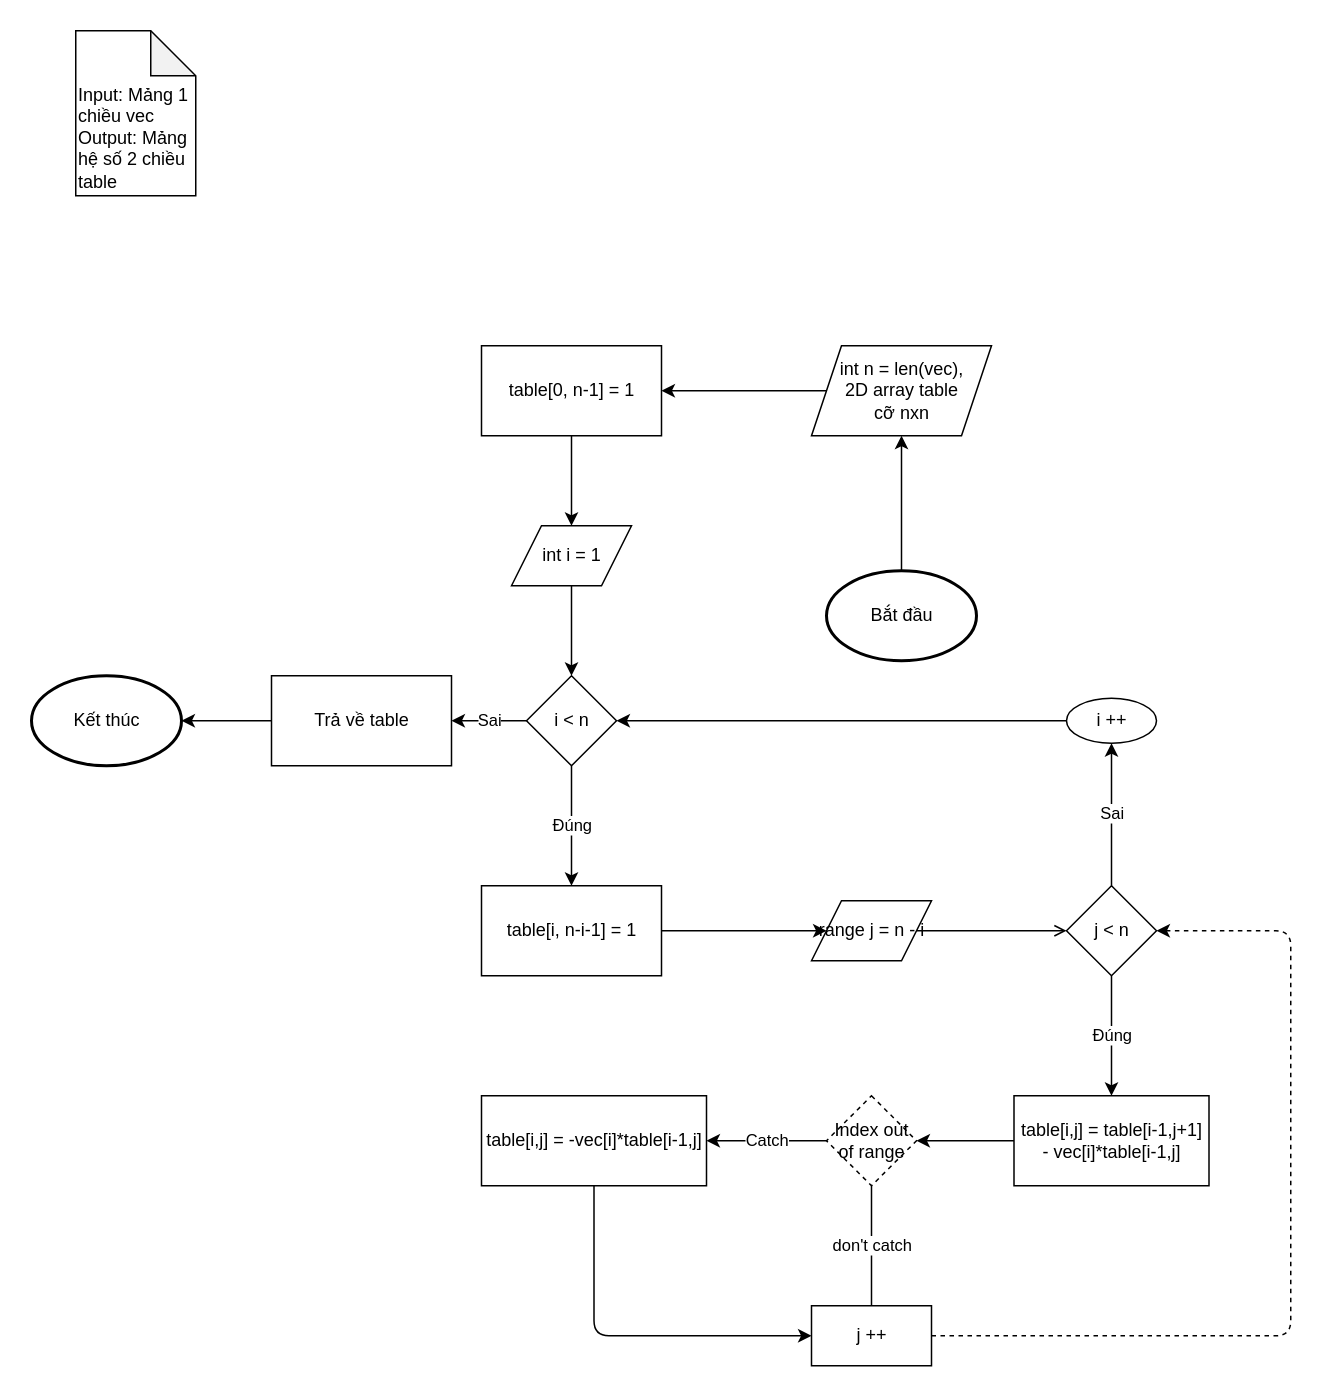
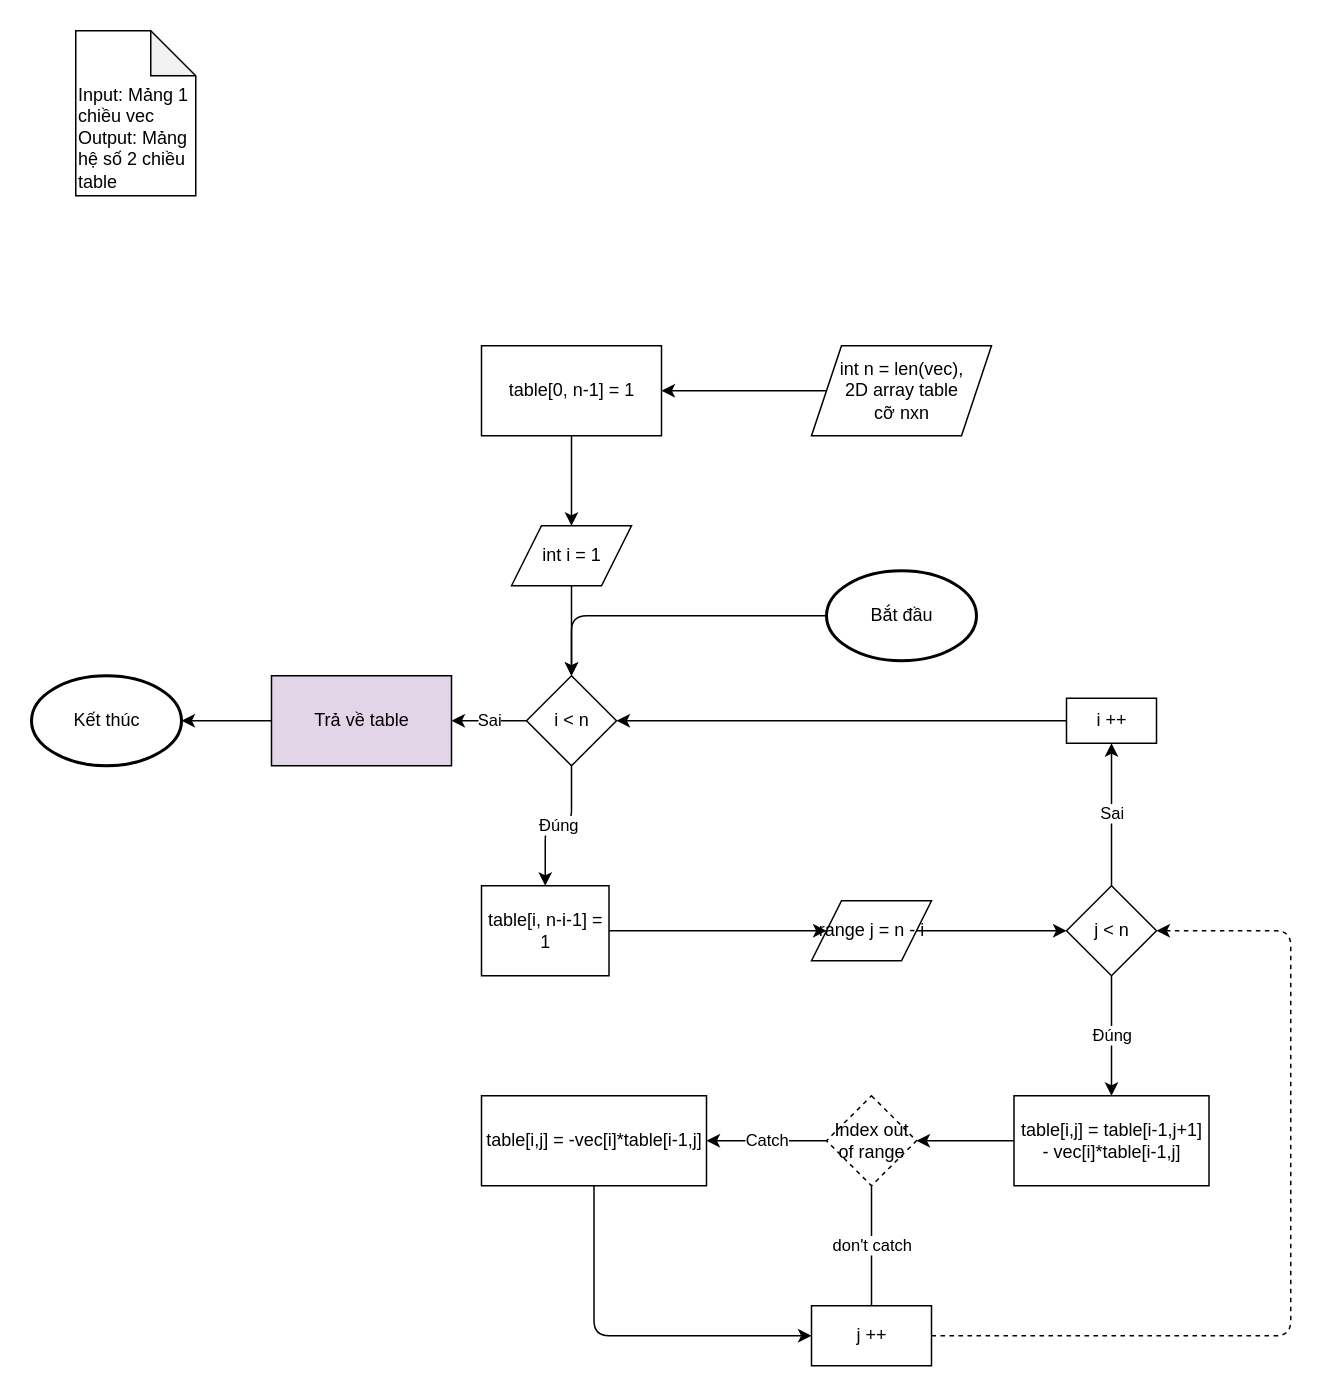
edge "Bắt đầu" -> "int n = len(vec), 2D array table cỡ nxn": now "Bắt đầu" -> "i < n"
node "Trả về table": fillcolor #ffffff -> #e1d5e7
node "i ++": shape ellipse -> rectangle
node "table[i, n-i-1] = 1": size 180x90 -> 128x90
edge "range j = n - i" -> "j < n": arrowhead open -> classic
